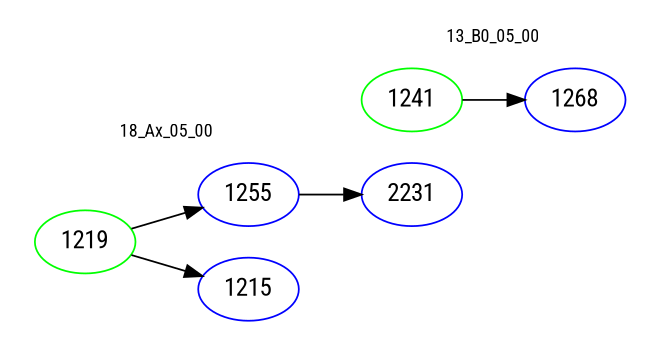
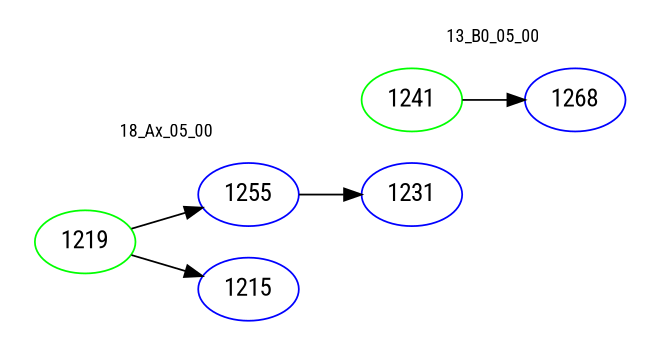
node "2231": label "2231" -> "1231"
